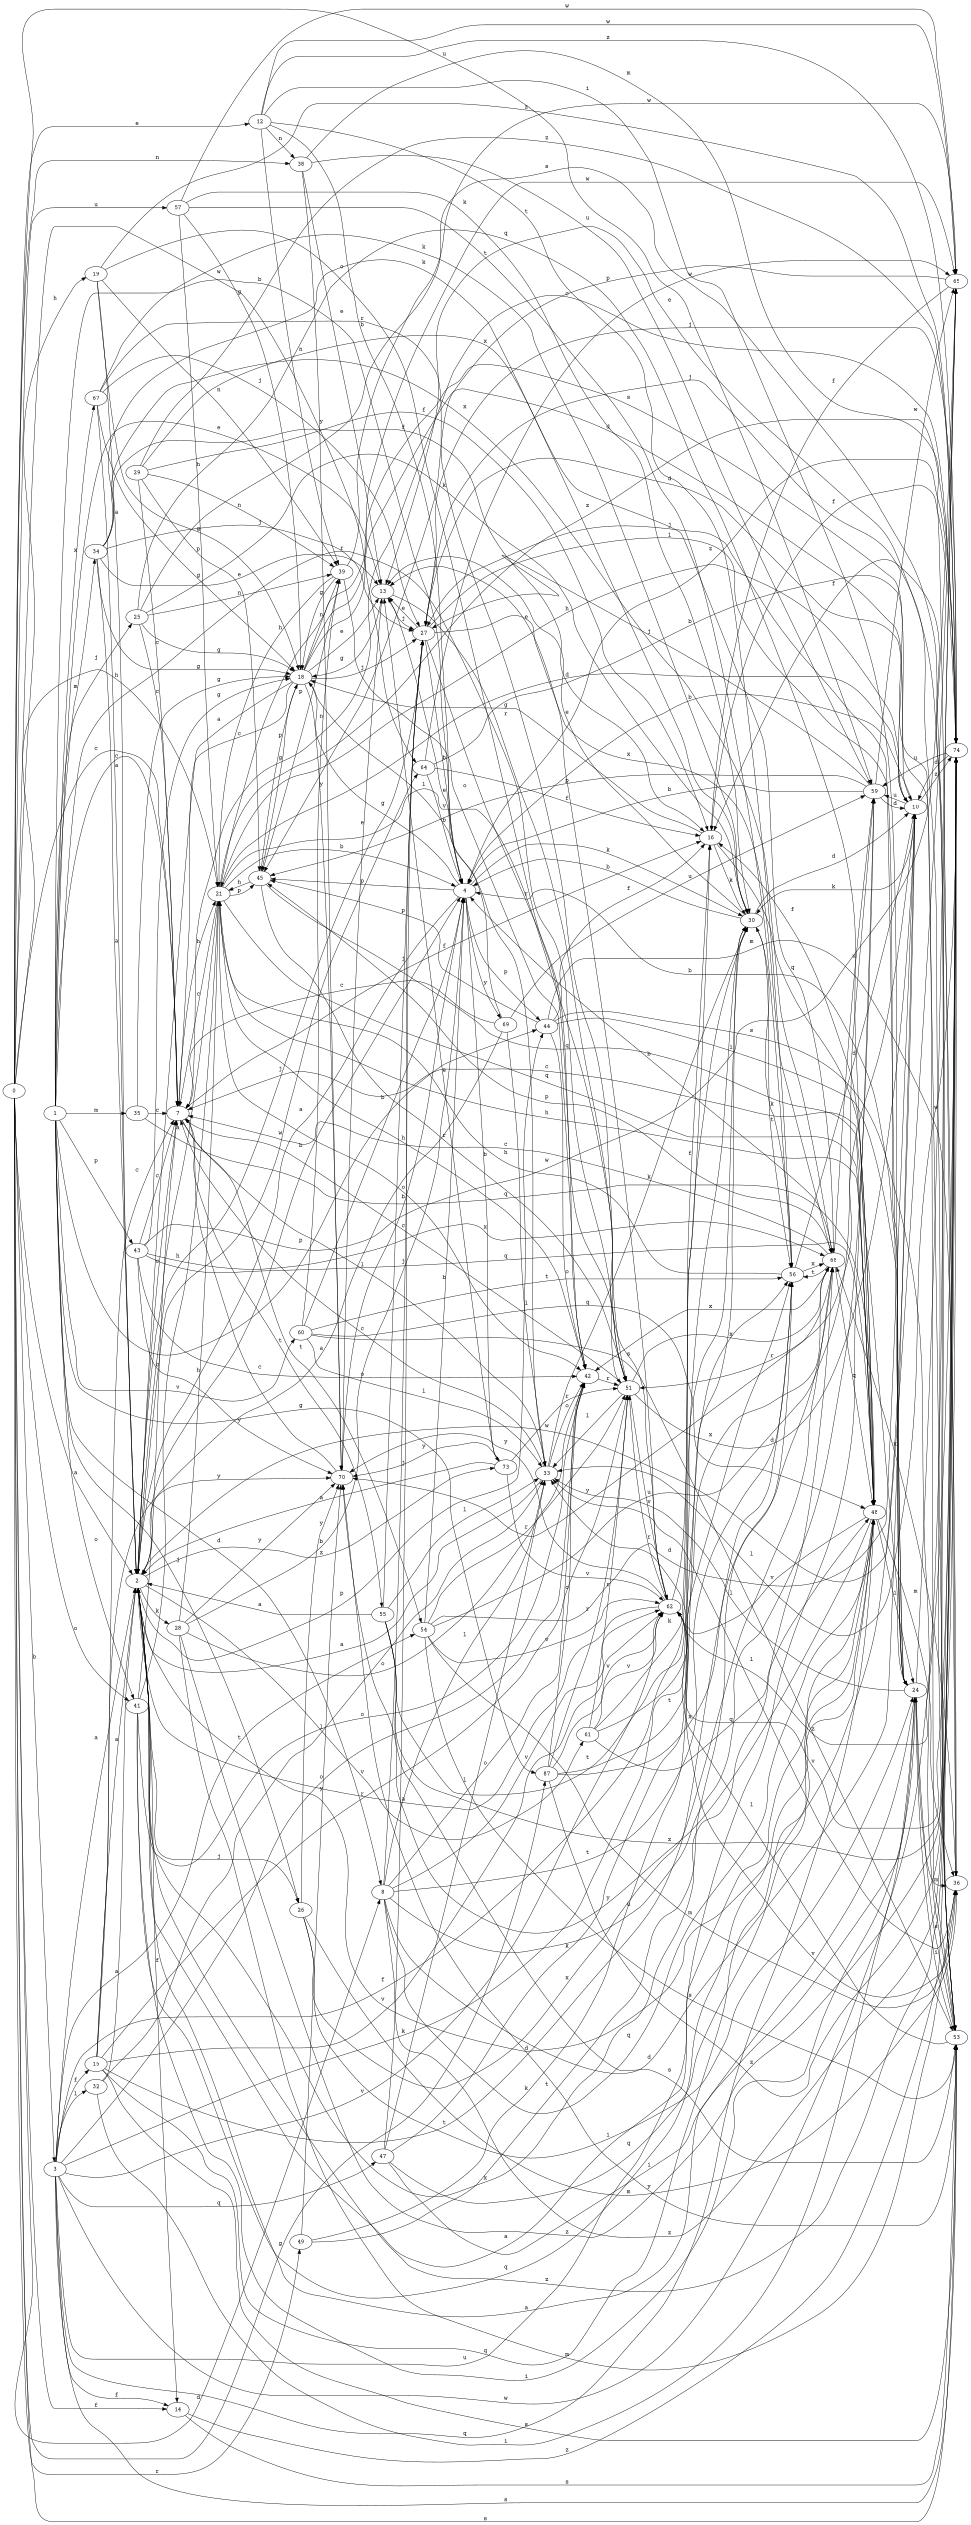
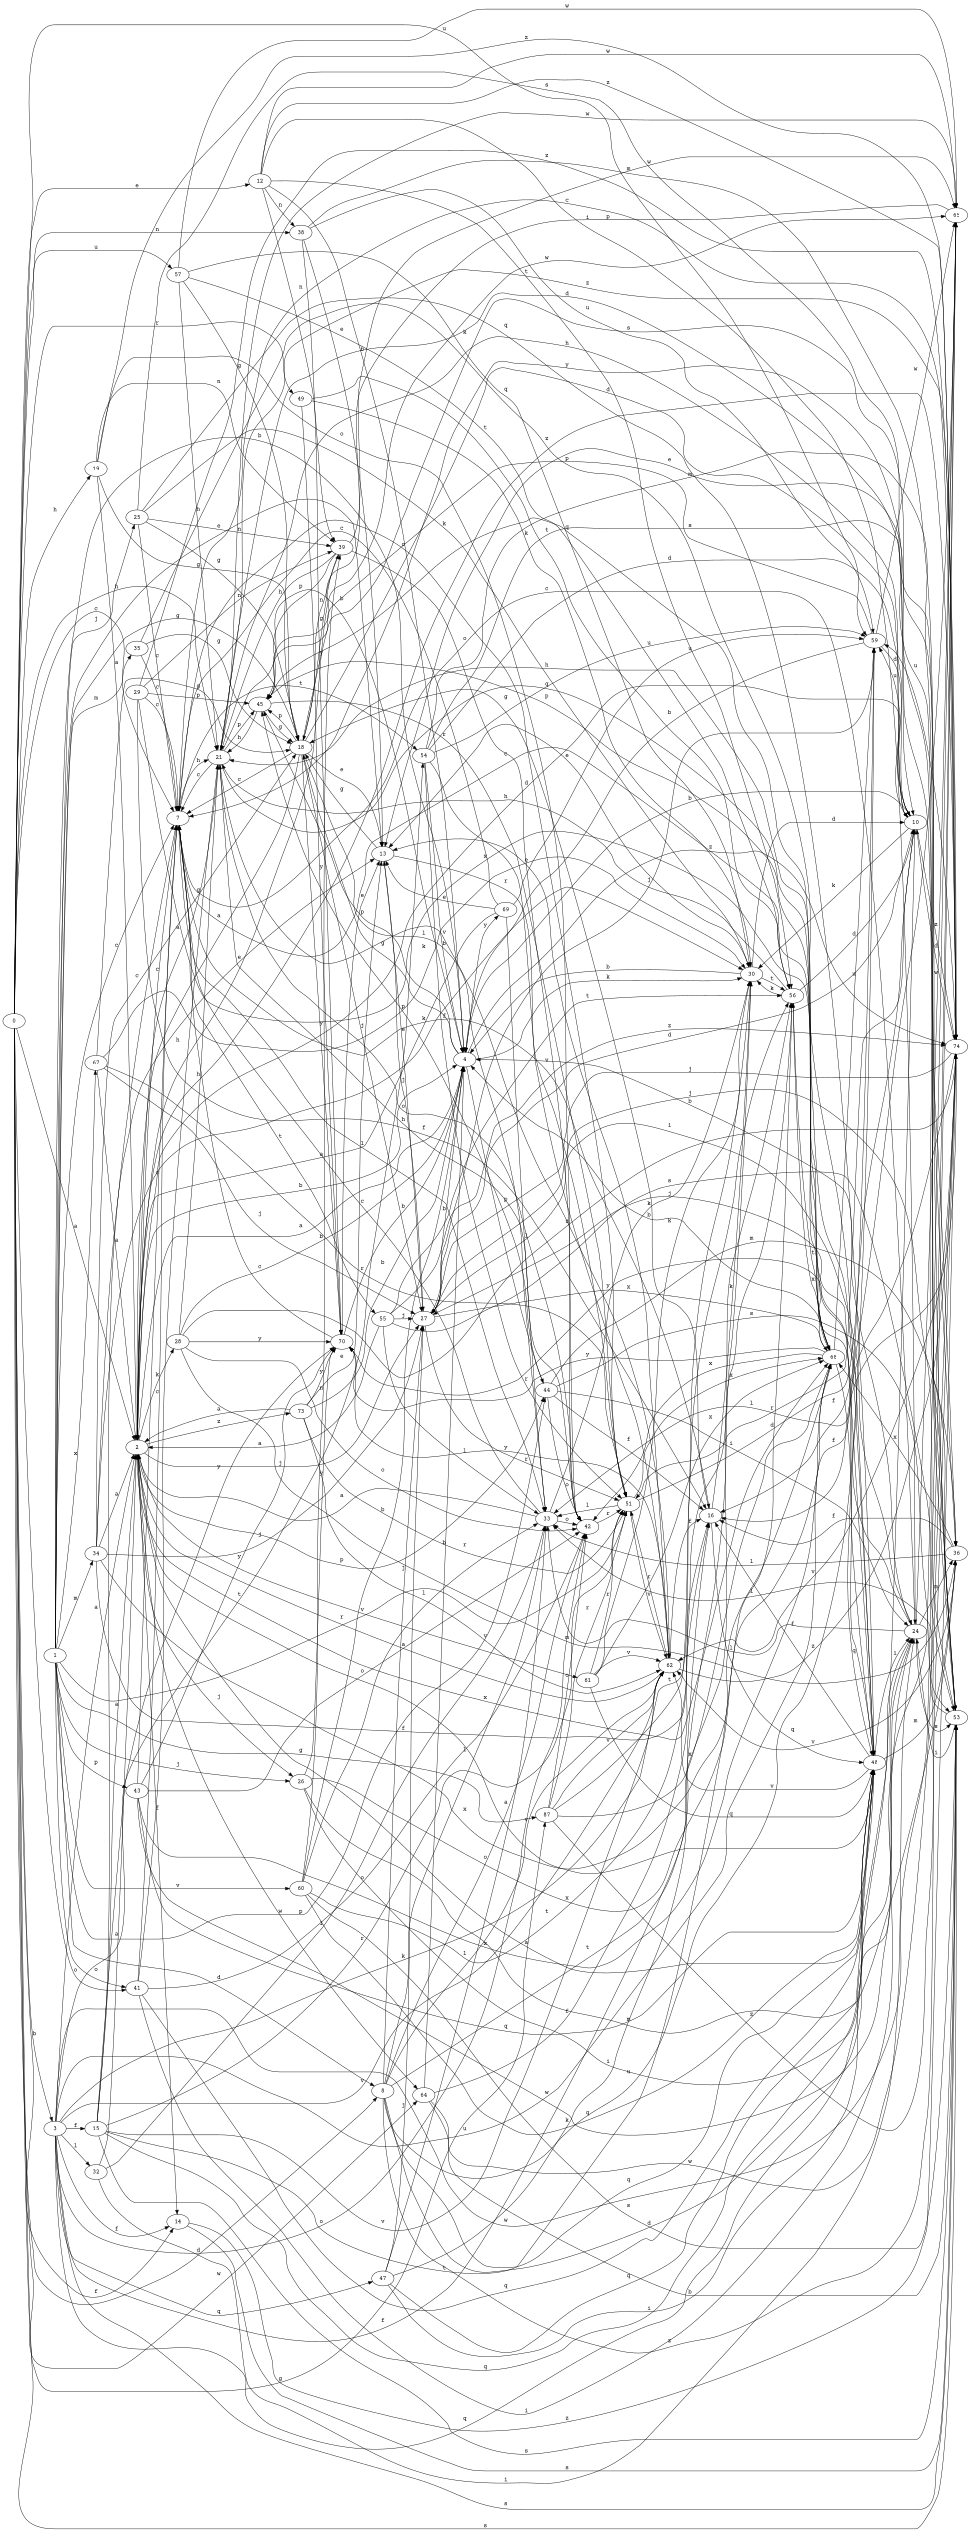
edge "43" -> "18": now "1" -> "18"
edge "4" -> "73": reversed
edge "53" -> "70": now "53" -> "7"
